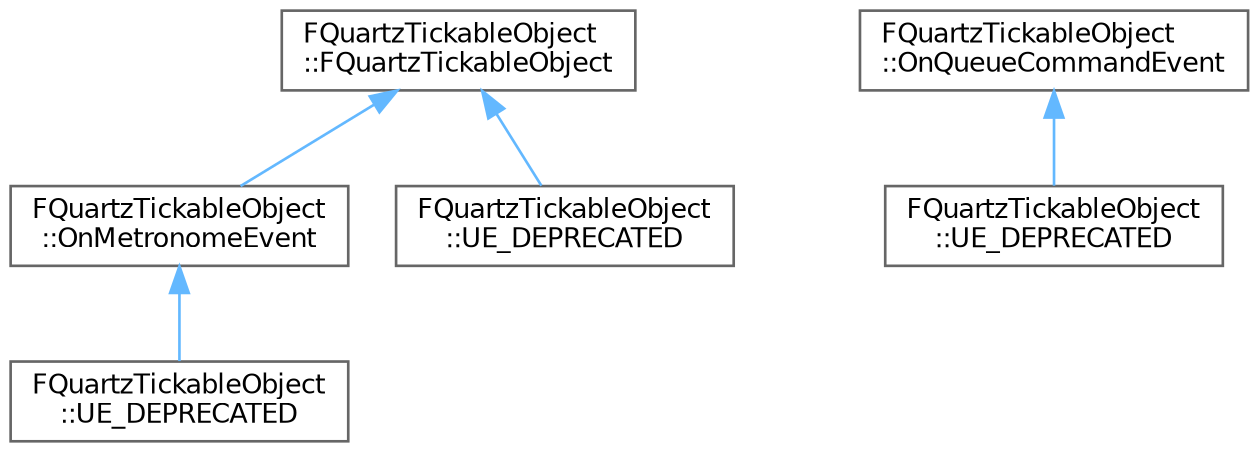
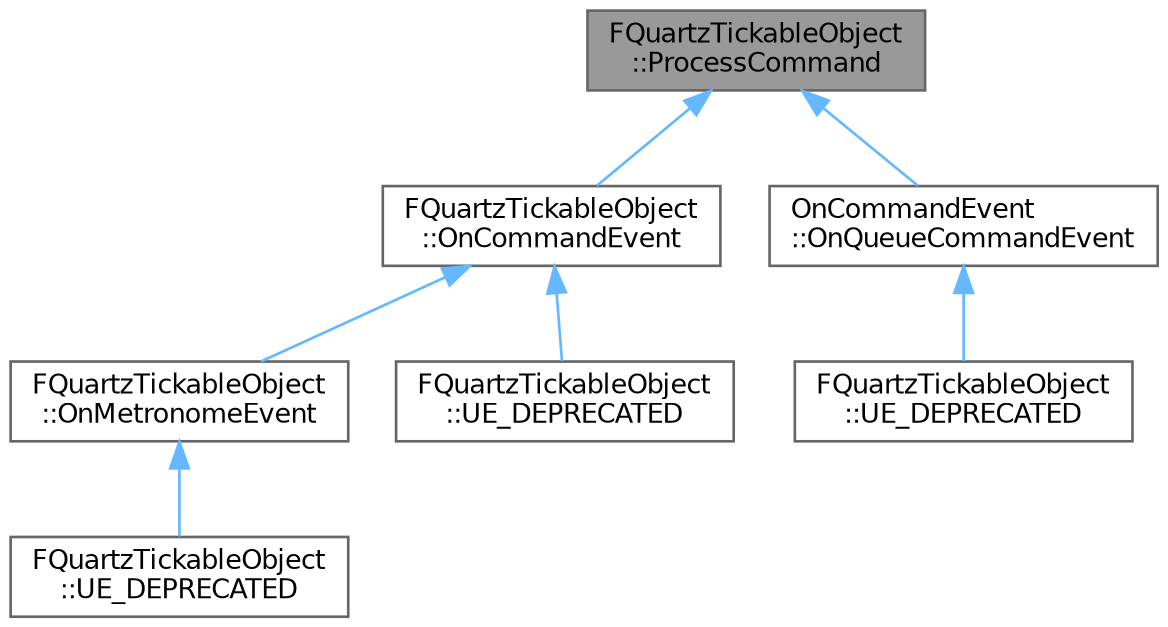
node "FQuartzTickableObject ::FQuartzTickableObject": label "FQuartzTickableObject ::FQuartzTickableObject" -> "FQuartzTickableObject ::OnCommandEvent"
node "FQuartzTickableObject ::ProcessCommand": added
node "FQuartzTickableObject ::OnQueueCommandEvent": label "FQuartzTickableObject ::OnQueueCommandEvent" -> "OnCommandEvent ::OnQueueCommandEvent"
